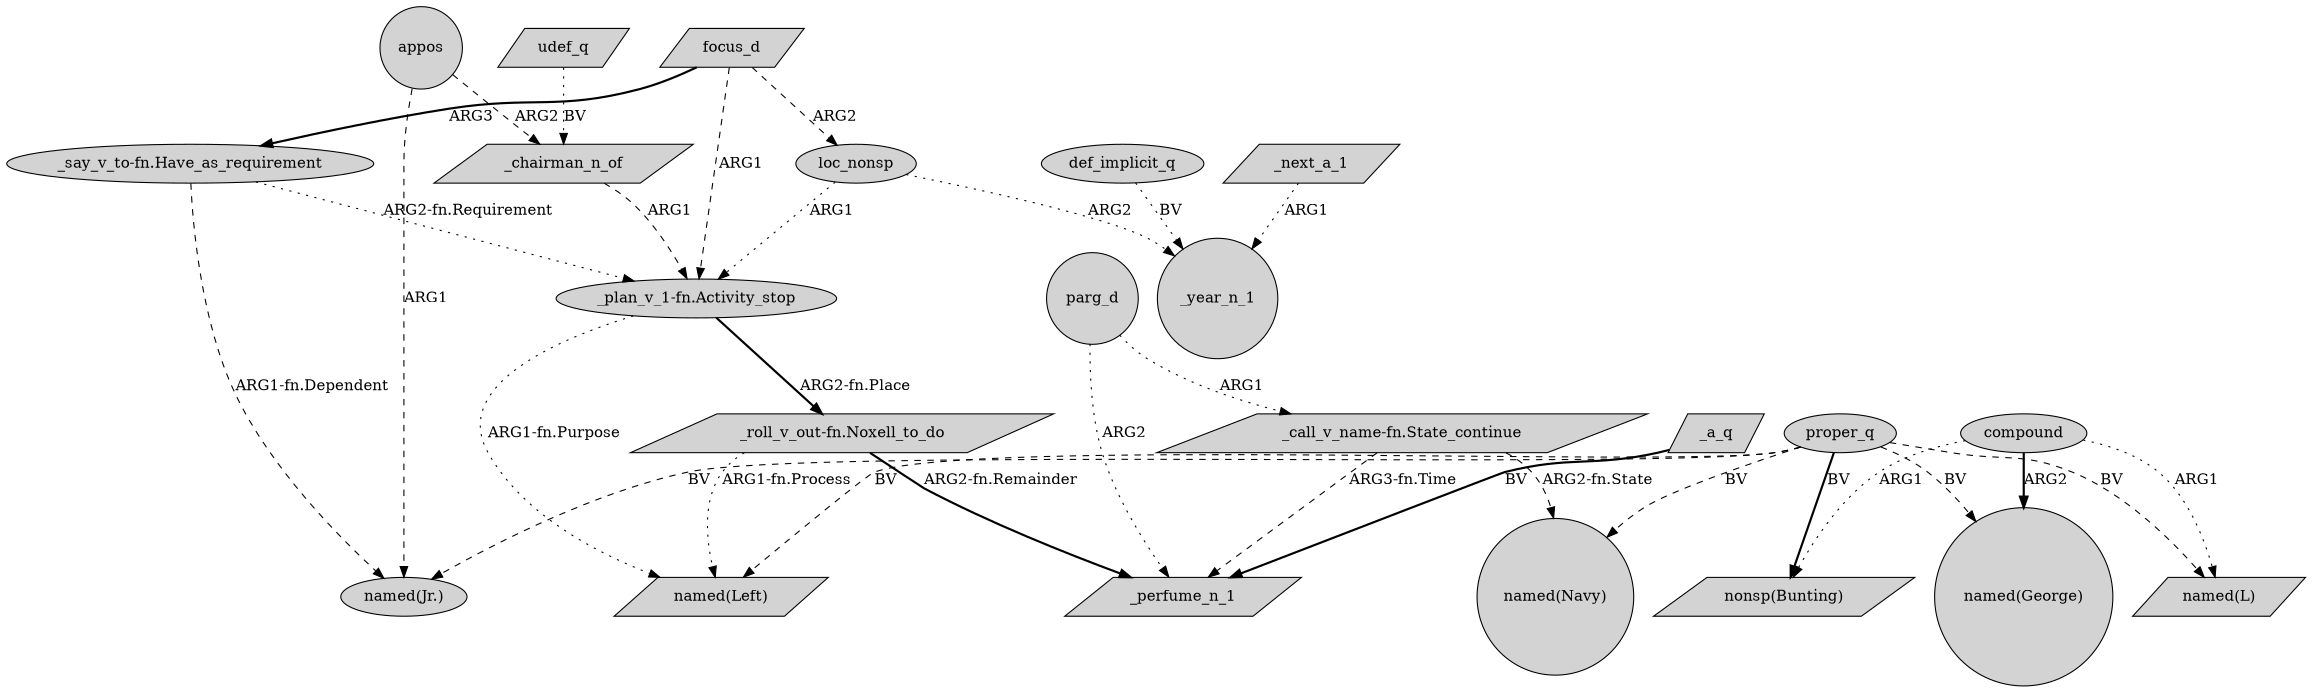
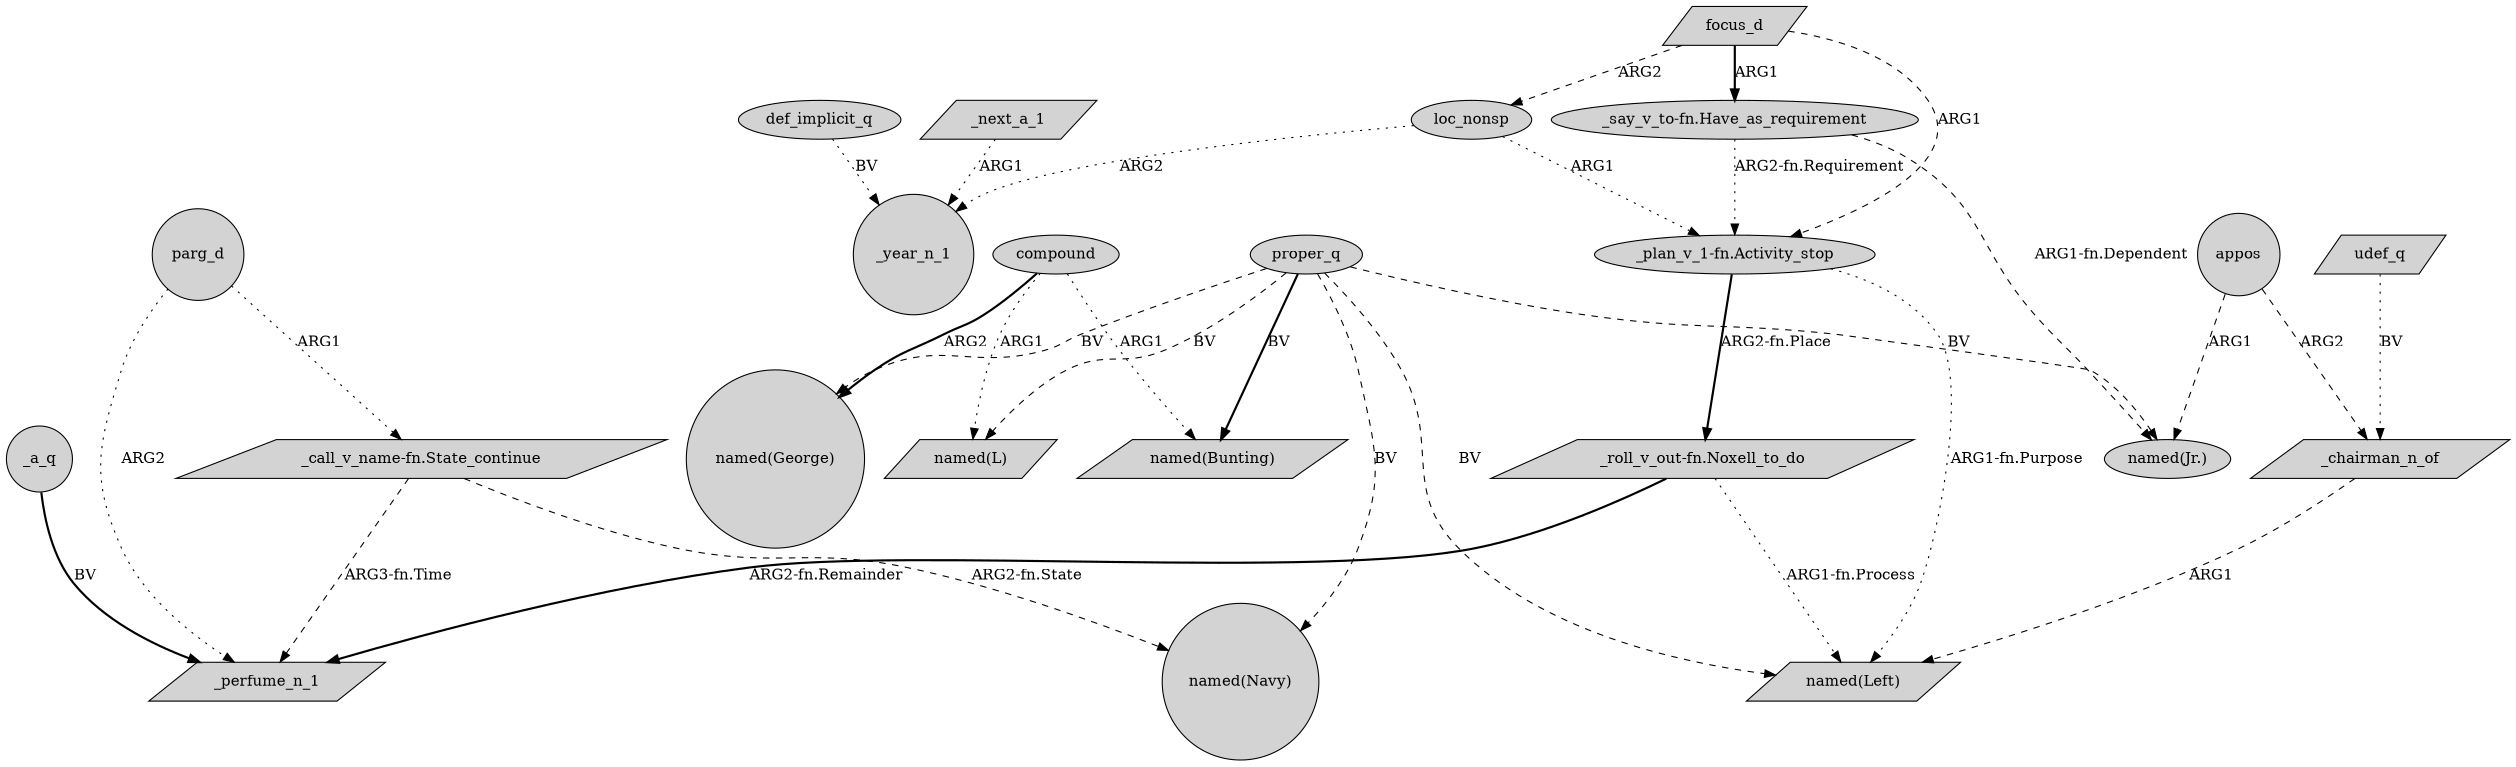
edge "focus_d" -> "_say_v_to-fn.Have_as_requirement": label "ARG3" -> "ARG1"
edge "_chairman_n_of" -> "_plan_v_1-fn.Activity_stop": now "_chairman_n_of" -> "named(Left)"
node "_a_q": shape parallelogram -> circle
node "nonsp(Bunting)": label "nonsp(Bunting)" -> "named(Bunting)"
